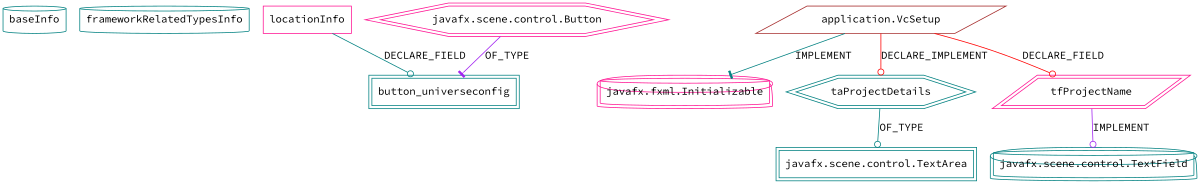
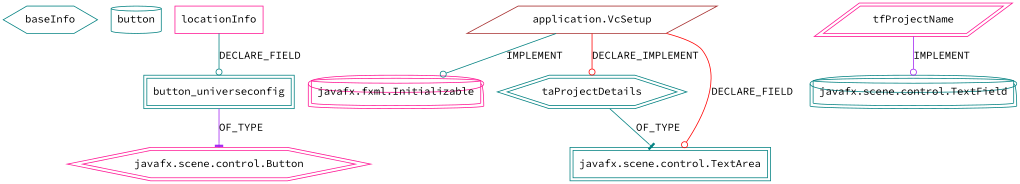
node "baseInfo": shape cylinder -> hexagon
node "frameworkRelatedTypesInfo": label "frameworkRelatedTypesInfo" -> "button"
edge "application.VcSetup" -> "tfProjectName": now "application.VcSetup" -> "javafx.scene.control.TextArea"
edge "javafx.scene.control.Button" -> "button_universeconfig": reversed
edge "application.VcSetup" -> "javafx.fxml.Initializable": arrowhead tee -> odot
edge "taProjectDetails" -> "javafx.scene.control.TextArea": arrowhead odot -> tee
